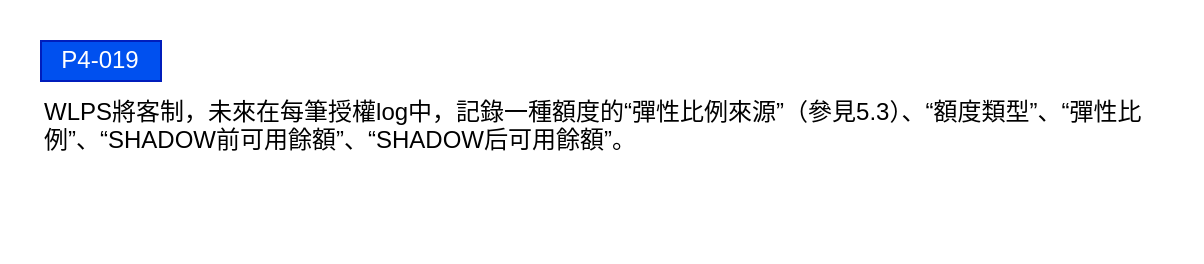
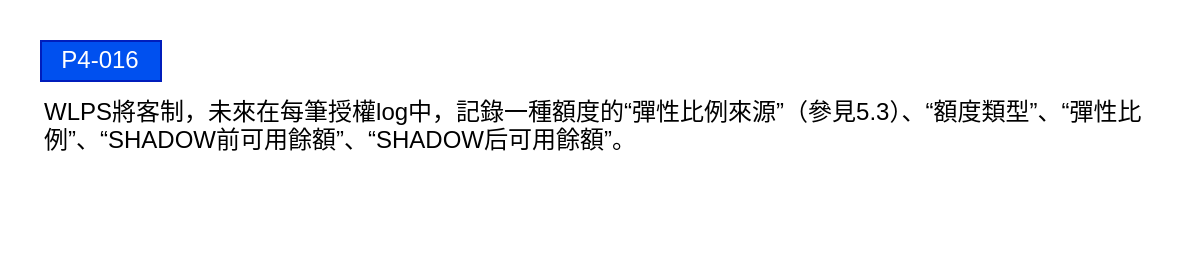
node "P4-019": label "P4-019" -> "P4-016"
